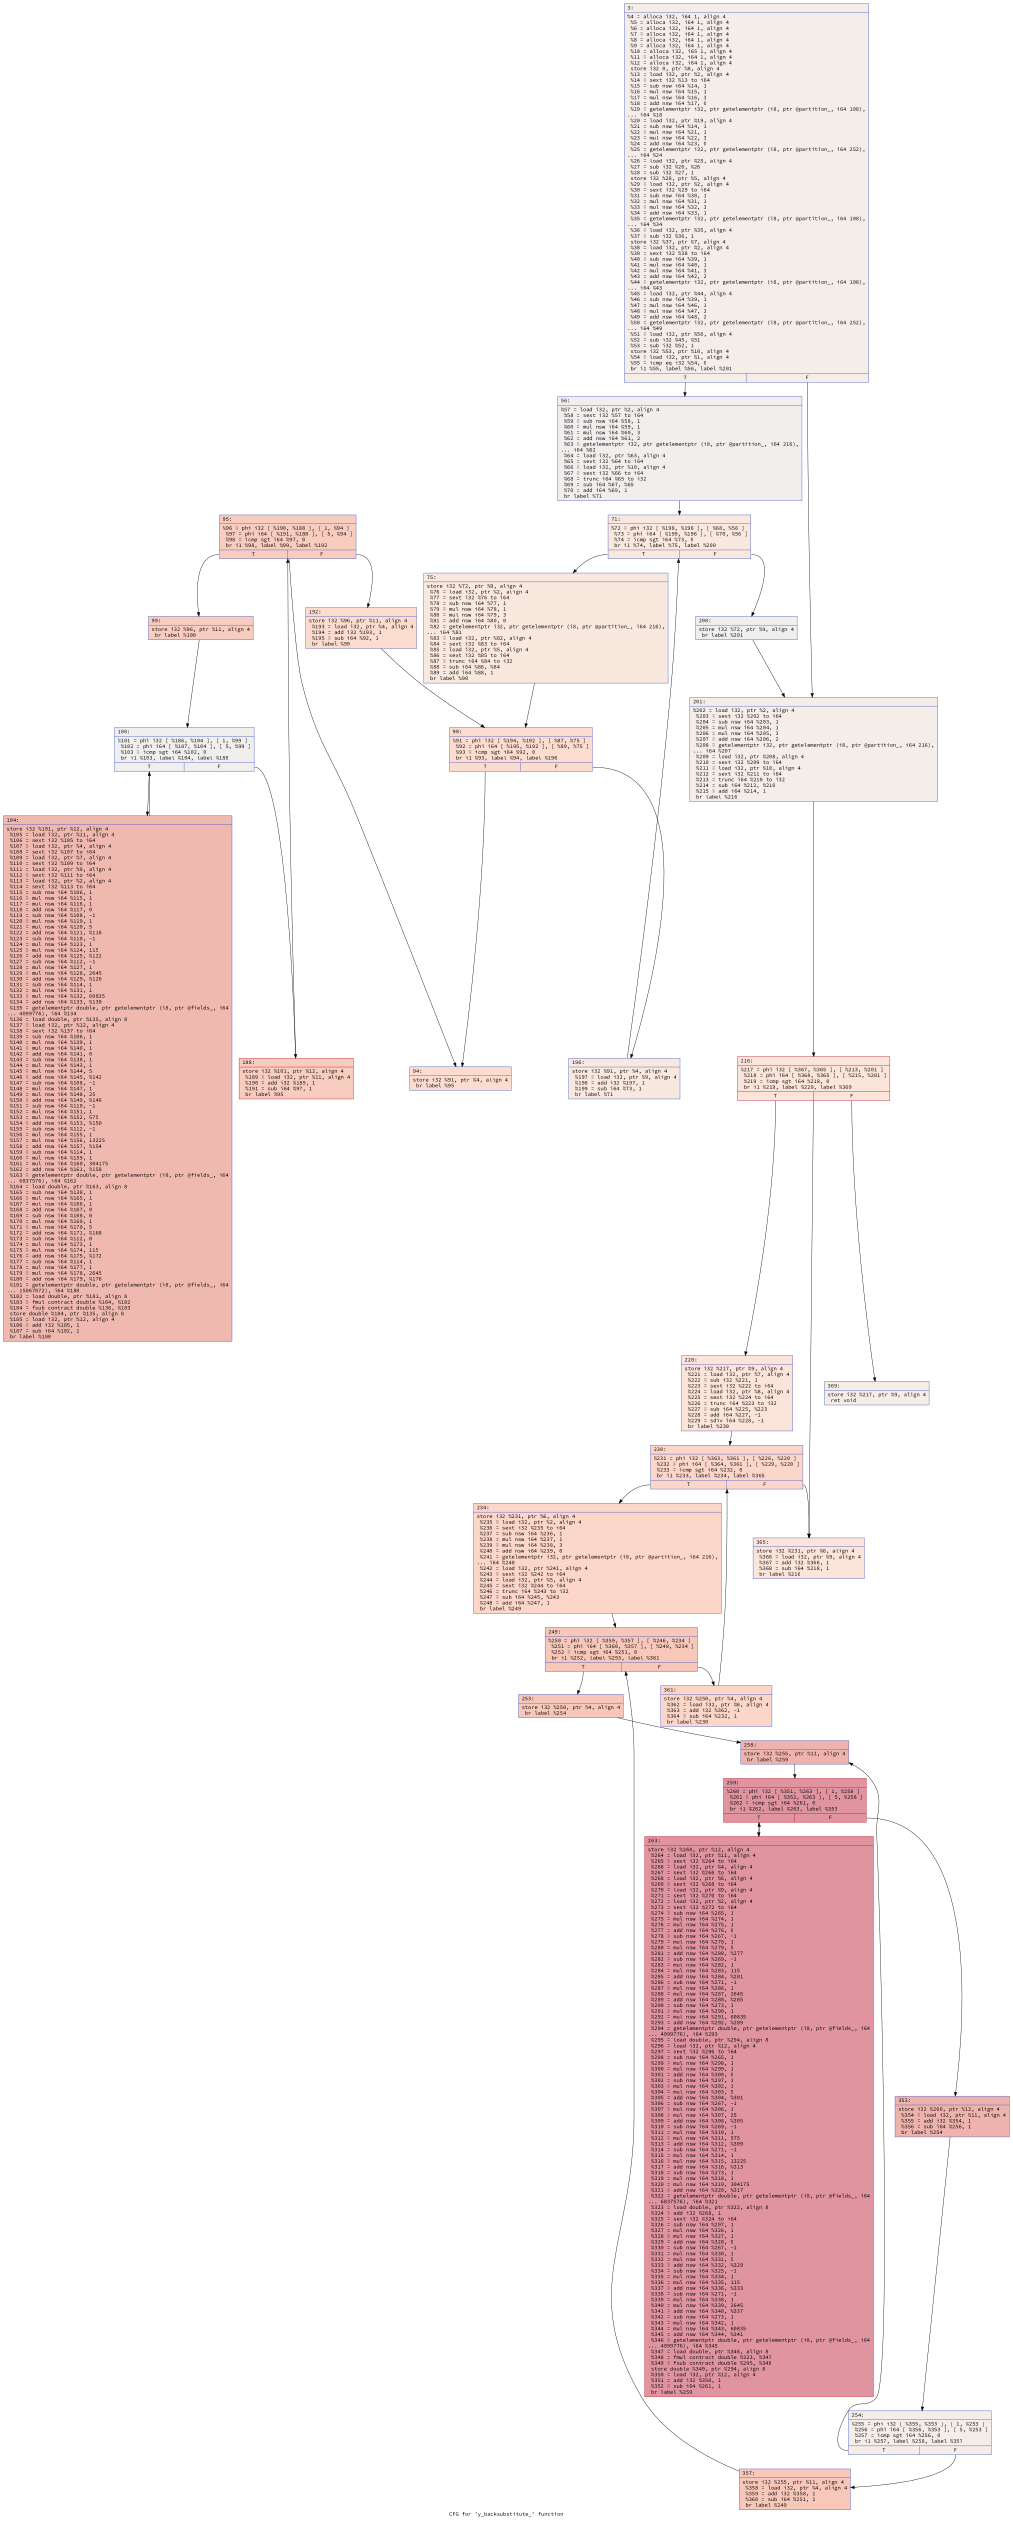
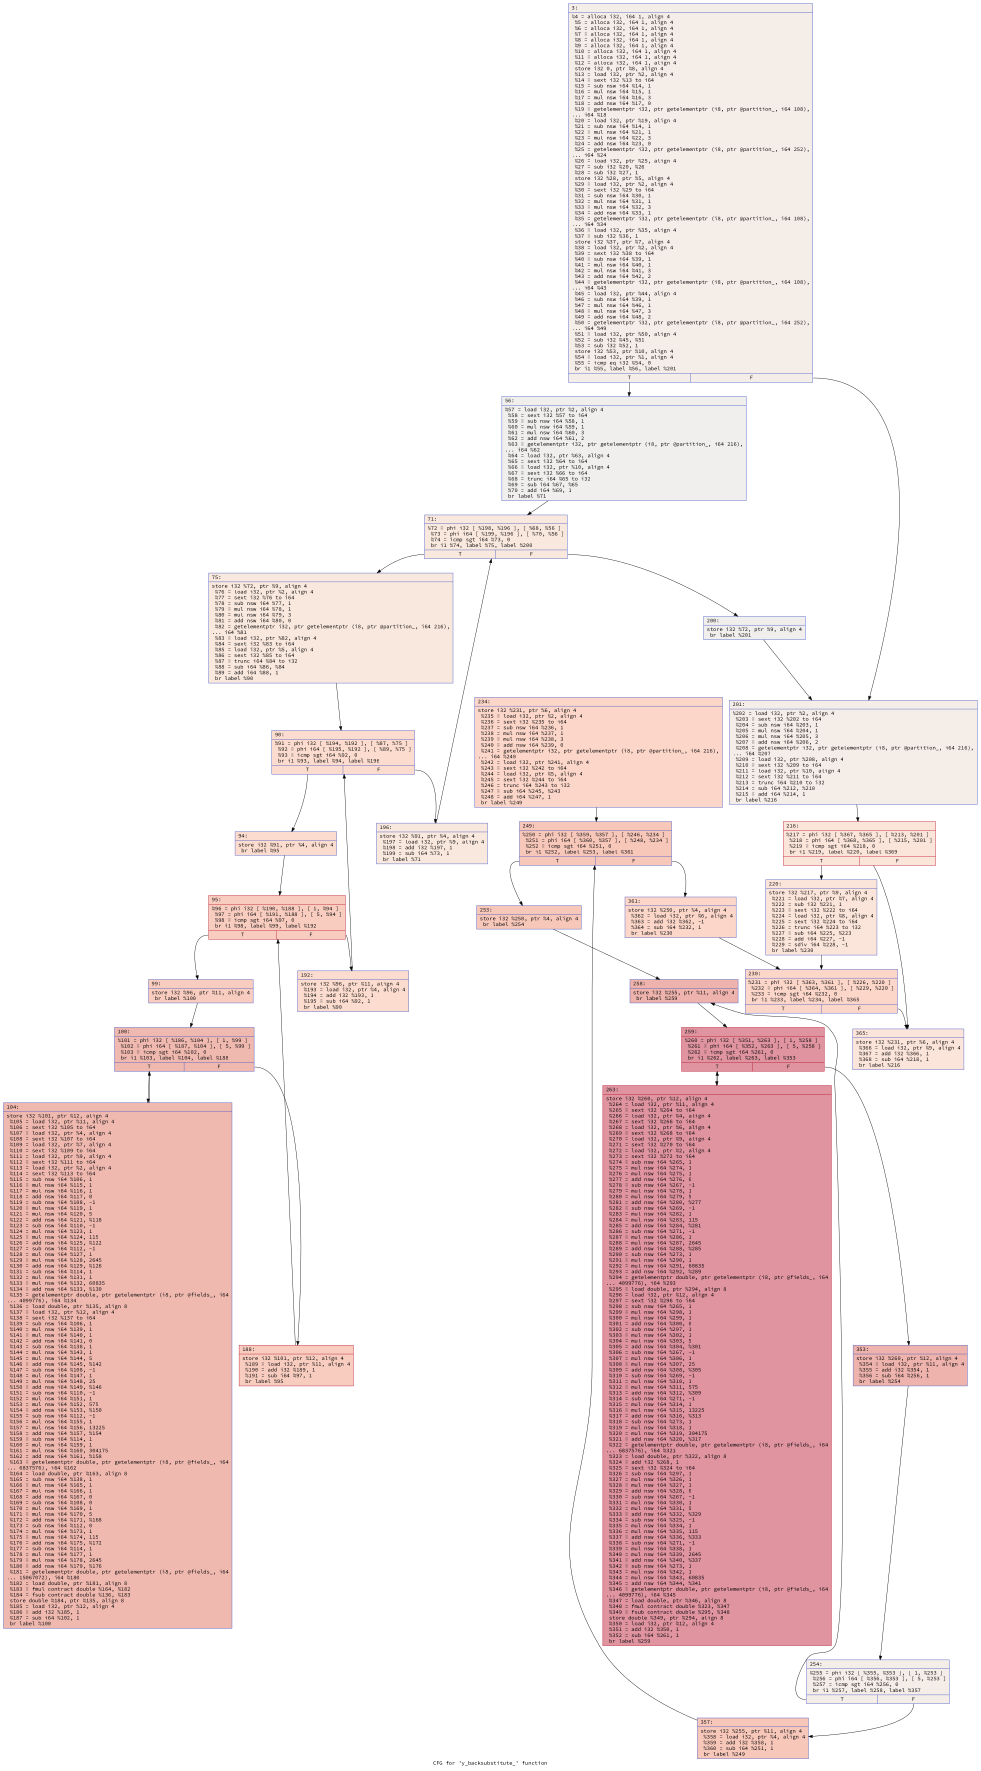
node "3:": text "%10 = alloca i32, i65 1, align 4" -> "%10 = alloca i32, i64 1, align 4"
node "95:": color #3d50c3ff -> #b70d28ff
node "100:": fillcolor #e0dbd870 -> #de614d70
edge "95:" -> "94:": reversed
node "369:": removed
edge "230:" -> "234:": removed
